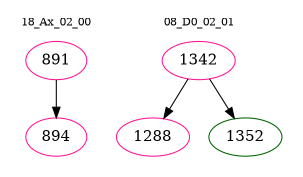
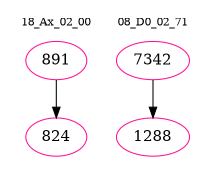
cluster "08_D0_02_01": label "08_D0_02_01" -> "08_D0_02_71"
node "1342": label "1342" -> "7342"
node "894": label "894" -> "824"
node "1352": removed
